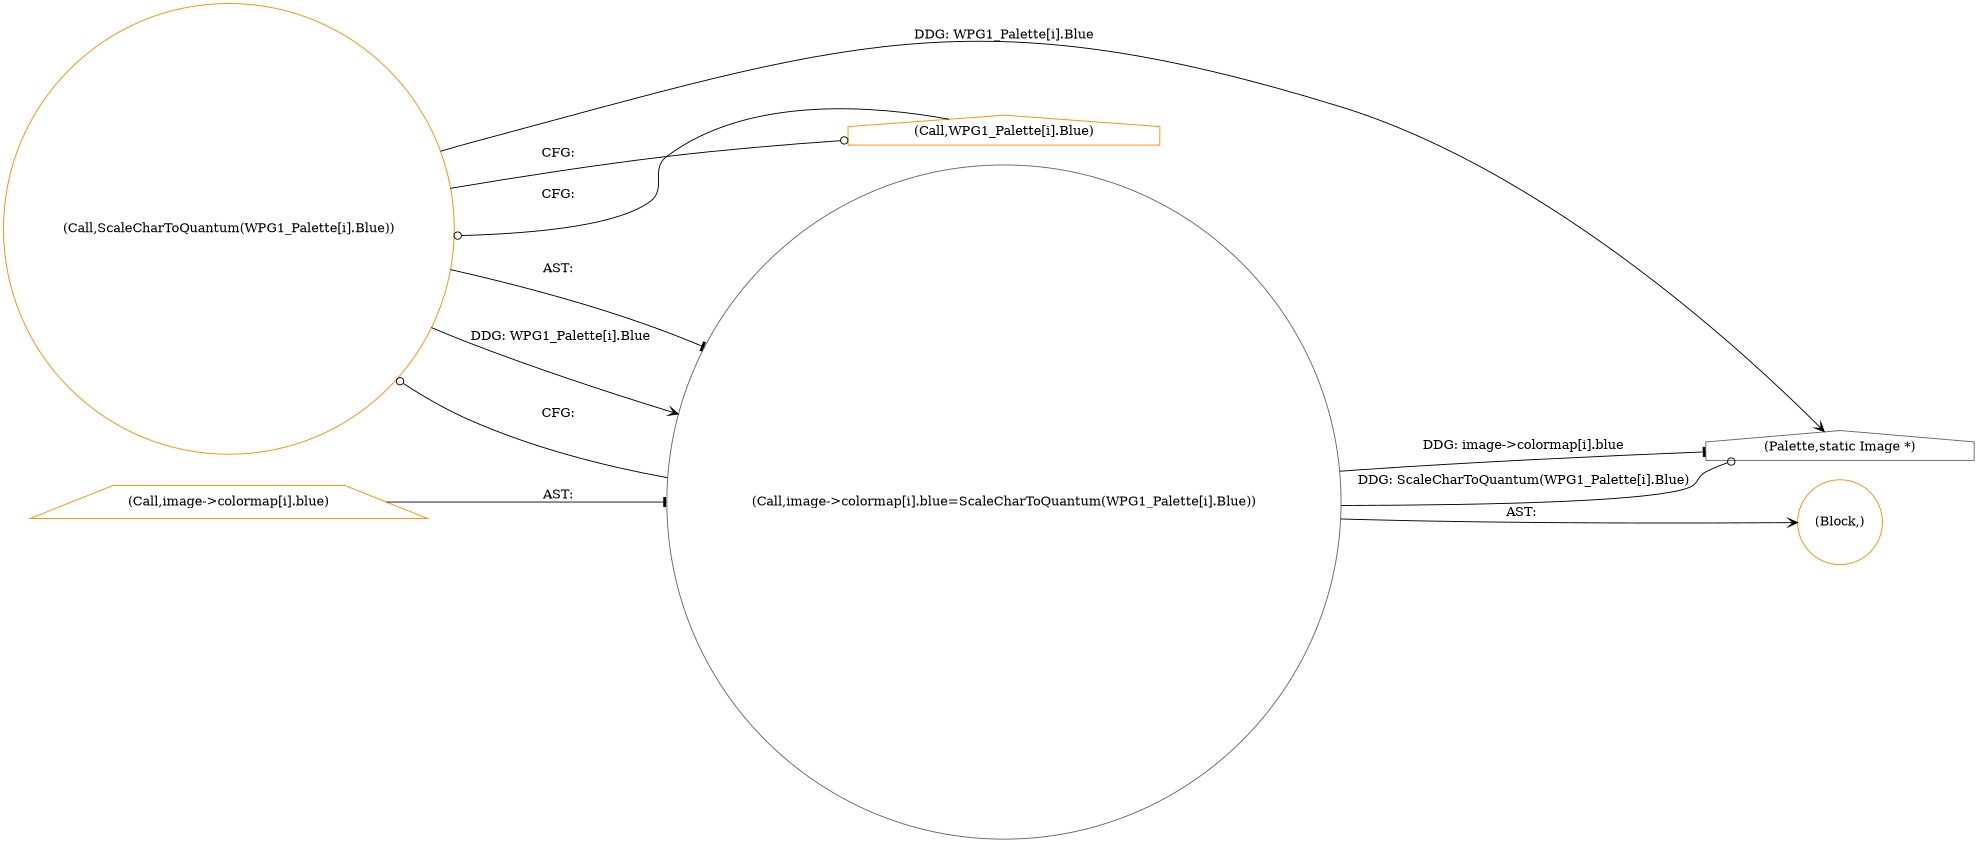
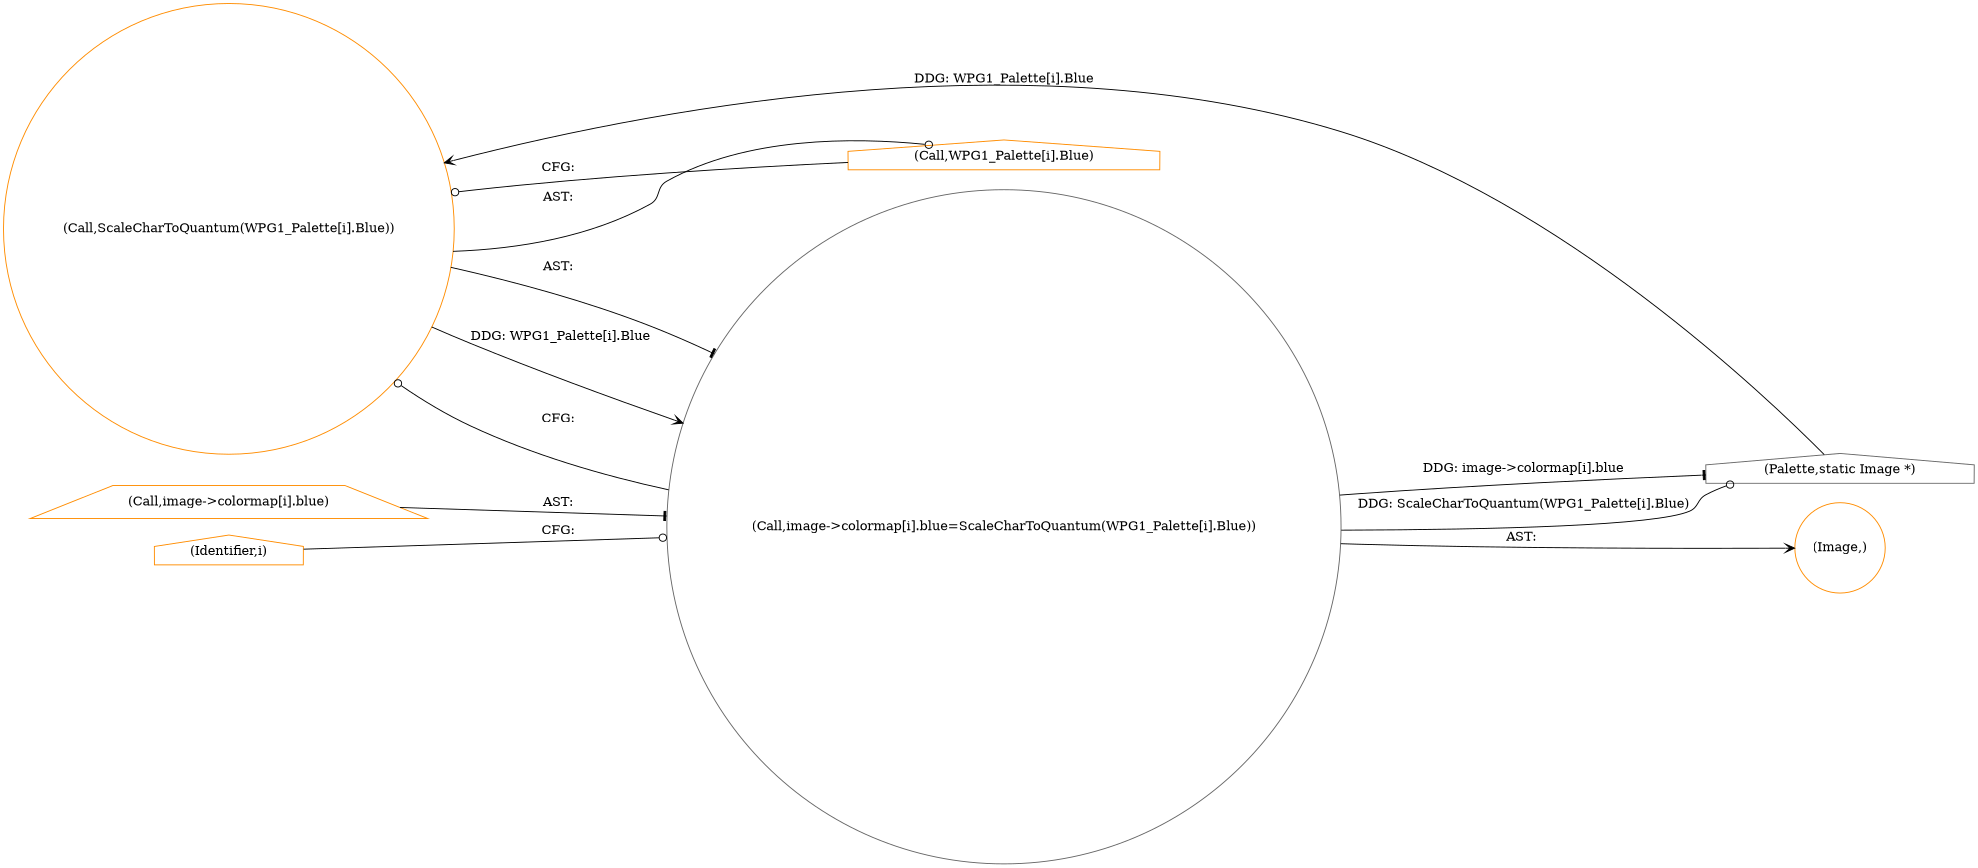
edge "(Call,ScaleCharToQuantum(WPG1_Palette[i].Blue))" -> "(Palette,static Image *)": reversed
edge "(Call,ScaleCharToQuantum(WPG1_Palette[i].Blue))" -> "(Call,WPG1_Palette[i].Blue)": label "CFG: " -> "AST: "
node "(Block,)": label "(Block,)" -> "(Image,)"
node "(Identifier,i)": added
